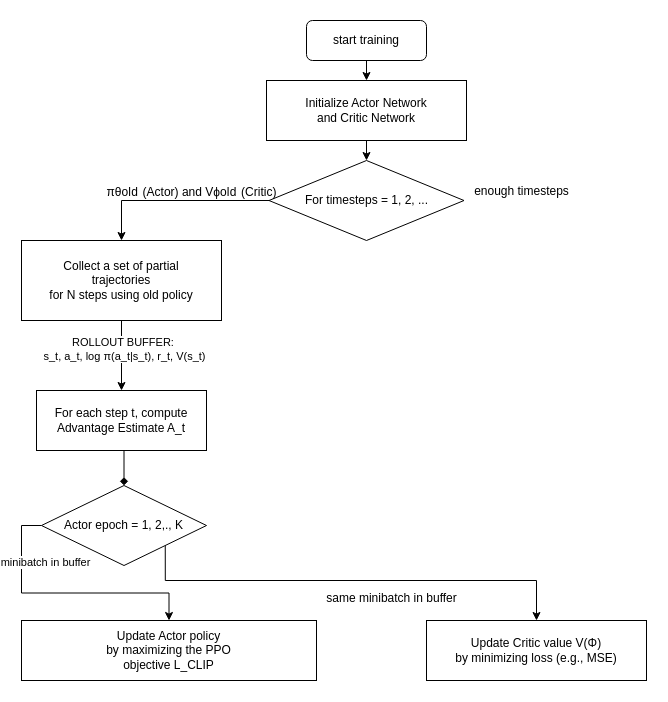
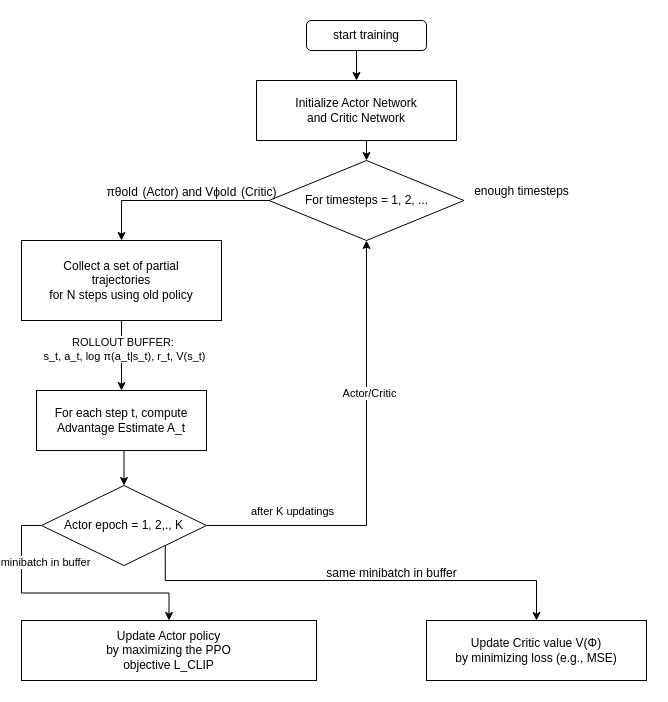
node "start training": size 120x40 -> 120x30
node "Initialize Actor Network and Critic Network": moved (367, 111) -> (357, 111)
edge "Actor epoch = 1, 2,., K" -> "For timesteps = 1, 2, ...": added, labels "after K updatings", "Actor/Critic"
edge "For each step t, compute Advantage Estimate A_t" -> "Actor epoch = 1, 2,., K": arrowhead diamond -> classic
node "same minibatch in buffer": moved (392, 599) -> (392, 574)
